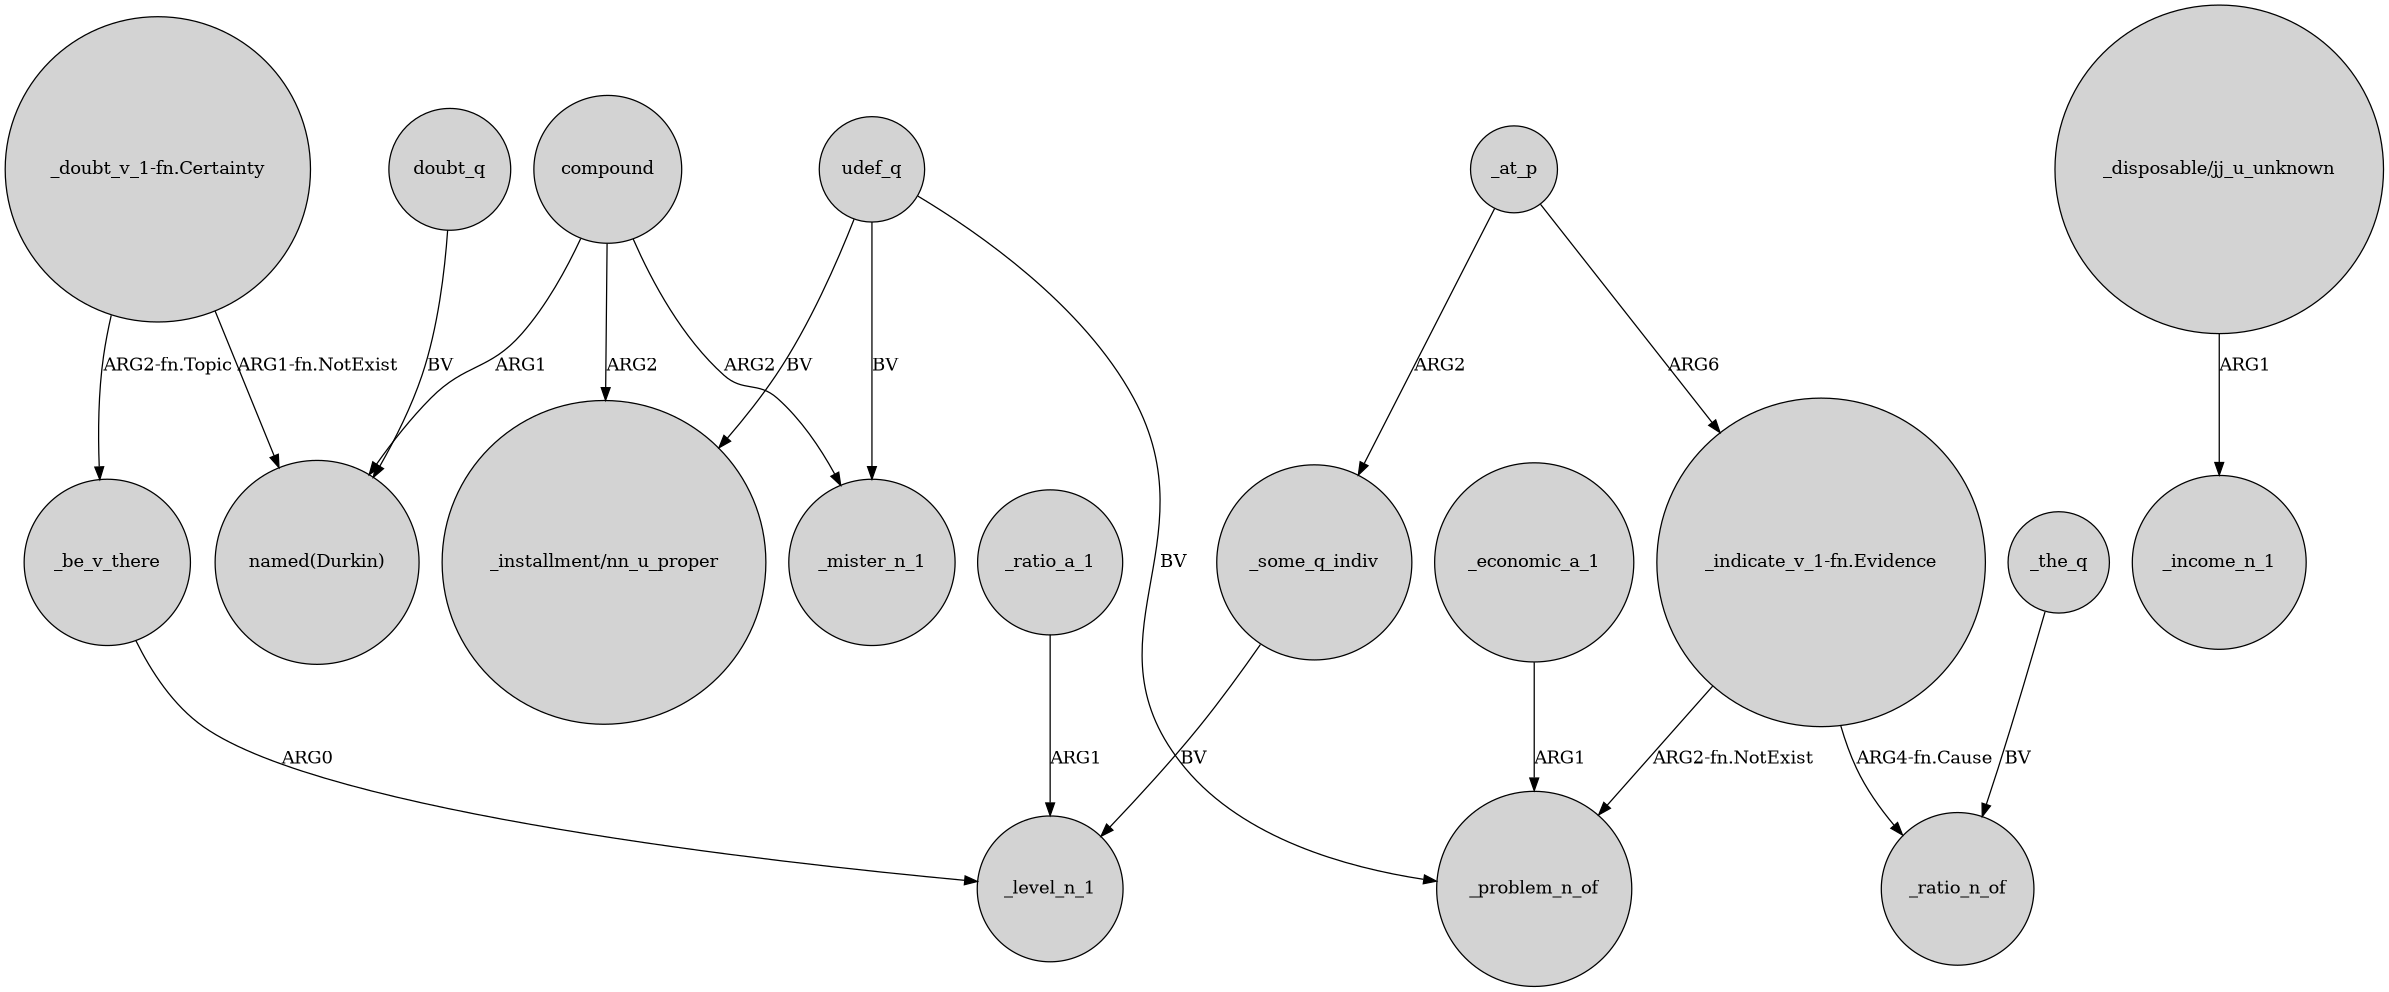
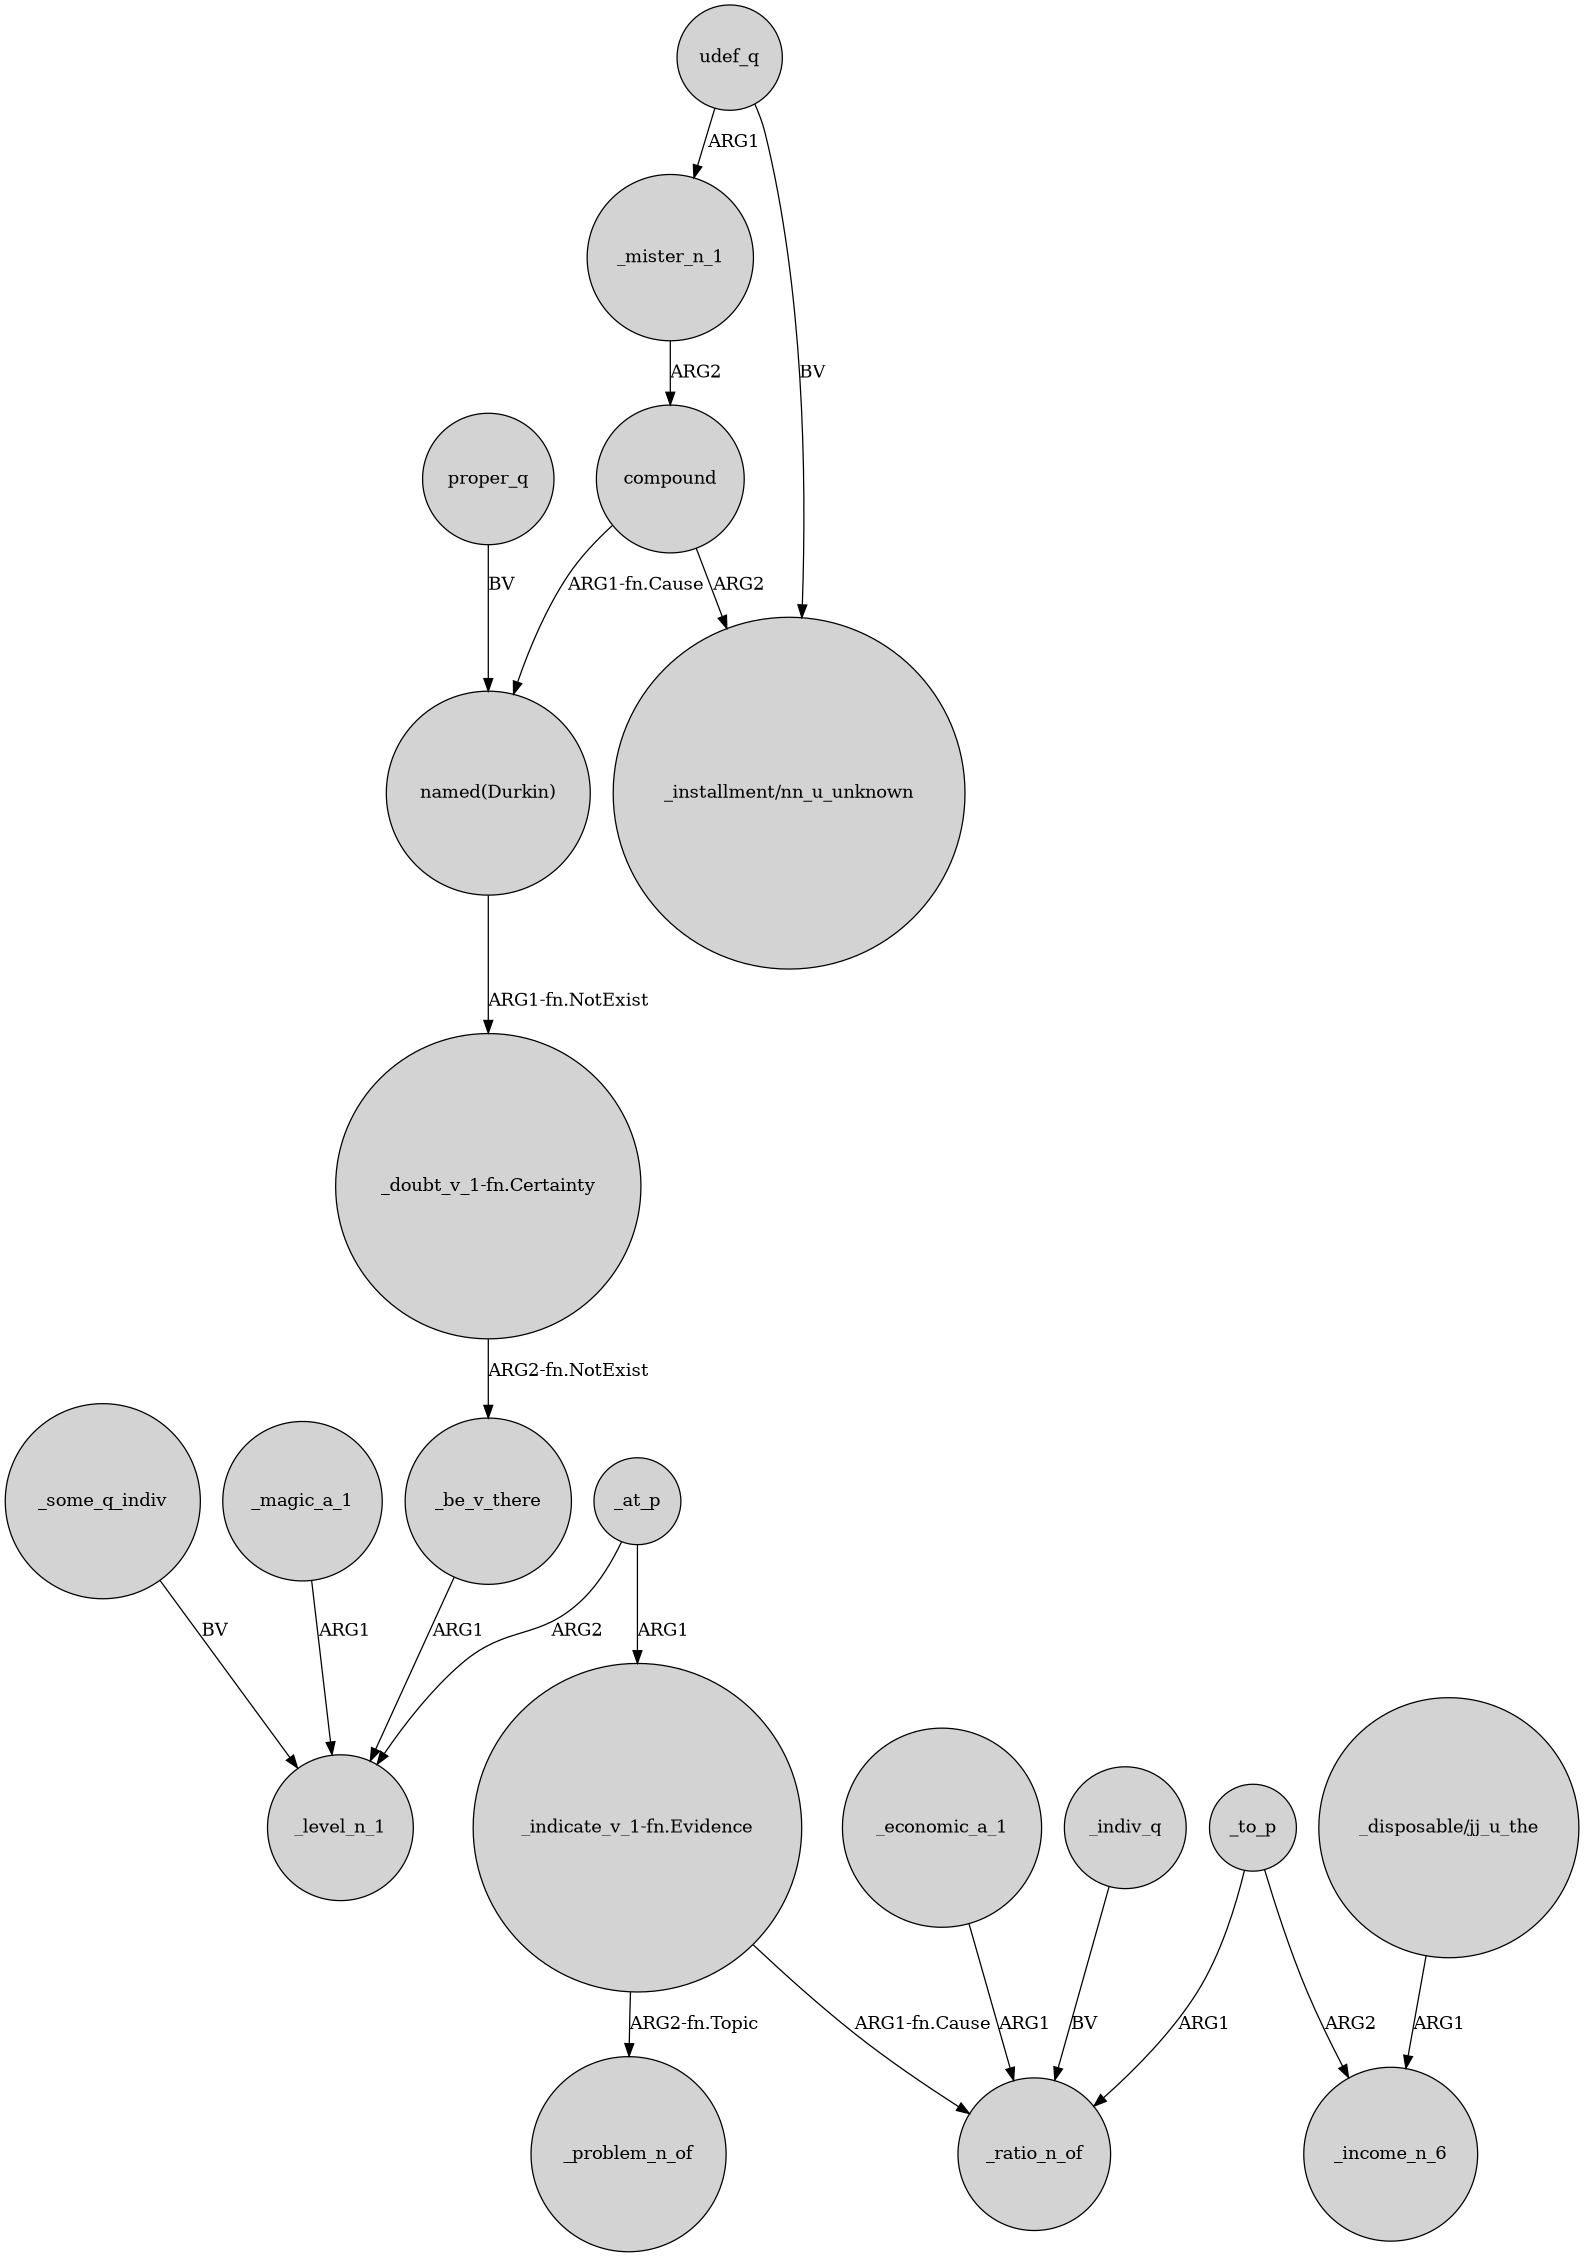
node "doubt_q": label "doubt_q" -> "proper_q"
node "_disposable/jj_u_unknown": label "_disposable/jj_u_unknown" -> "_disposable/jj_u_the"
edge "_at_p" -> "_some_q_indiv": now "_at_p" -> "_level_n_1"
edge "_doubt_v_1-fn.Certainty" -> "_be_v_there": label "ARG2-fn.Topic" -> "ARG2-fn.NotExist"
edge "compound" -> "named(Durkin)": label "ARG1" -> "ARG1-fn.Cause"
edge "udef_q" -> "_mister_n_1": label "BV" -> "ARG1"
edge "_at_p" -> "_indicate_v_1-fn.Evidence": label "ARG6" -> "ARG1"
edge "compound" -> "_mister_n_1": reversed
edge "_doubt_v_1-fn.Certainty" -> "named(Durkin)": reversed
node "_installment/nn_u_proper": label "_installment/nn_u_proper" -> "_installment/nn_u_unknown"
node "_ratio_a_1": label "_ratio_a_1" -> "_magic_a_1"
node "_the_q": label "_the_q" -> "_indiv_q"
node "_income_n_1": label "_income_n_1" -> "_income_n_6"
edge "udef_q" -> "_problem_n_of": removed, label "BV"
edge "_economic_a_1" -> "_problem_n_of": now "_economic_a_1" -> "_ratio_n_of"
edge "_be_v_there" -> "_level_n_1": label "ARG0" -> "ARG1"
edge "_indicate_v_1-fn.Evidence" -> "_problem_n_of": label "ARG2-fn.NotExist" -> "ARG2-fn.Topic"
edge "_indicate_v_1-fn.Evidence" -> "_ratio_n_of": label "ARG4-fn.Cause" -> "ARG1-fn.Cause"
node "_to_p": added
